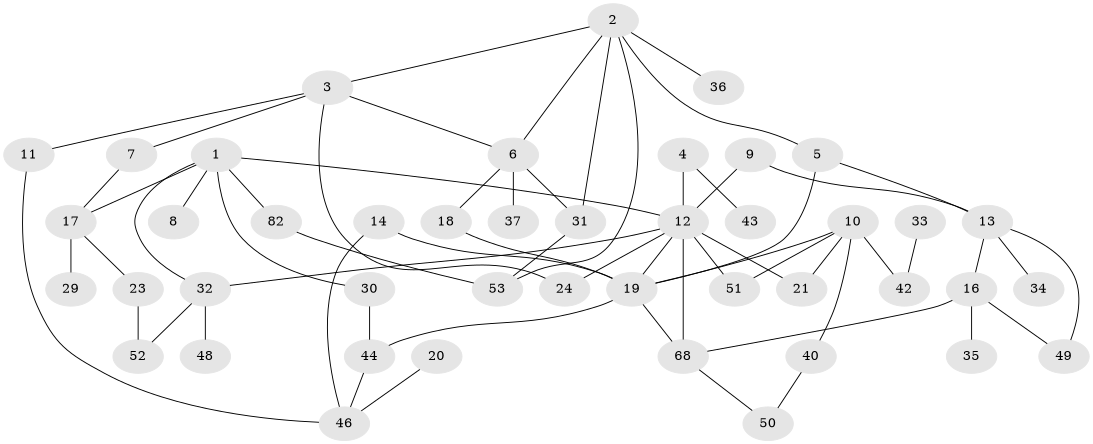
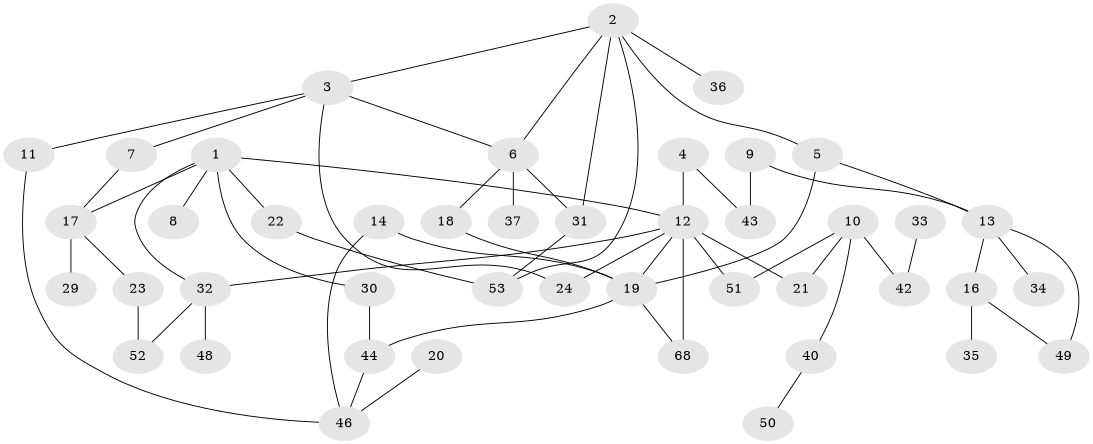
edge "9" -- "12": now "9" -- "43"
node "82": label "82" -> "22"
edge "10" -- "19": removed
edge "16" -- "68": removed
edge "68" -- "50": removed
